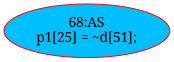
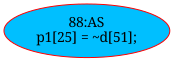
node "68:AS p1[25] = ~d[51];": label "68:AS p1[25] = ~d[51];" -> "88:AS p1[25] = ~d[51];"
